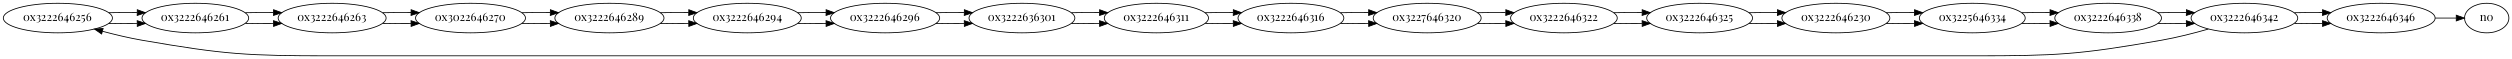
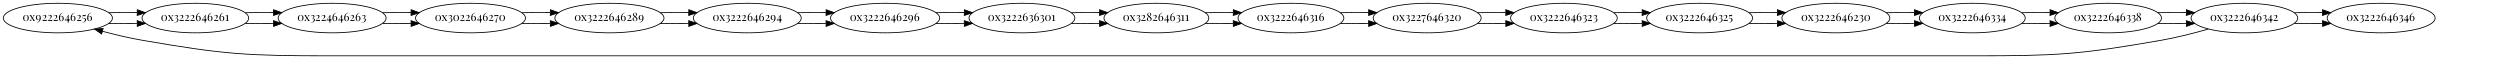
node "0x3222646256": label "0x3222646256" -> "0x9222646256"
node "0x3222646263": label "0x3222646263" -> "0x3224646263"
node "0x3222646311": label "0x3222646311" -> "0x3282646311"
node "0x3222646322": label "0x3222646322" -> "0x3222646323"
node "0x3225646334": label "0x3225646334" -> "0x3222646334"
node "n0": removed
